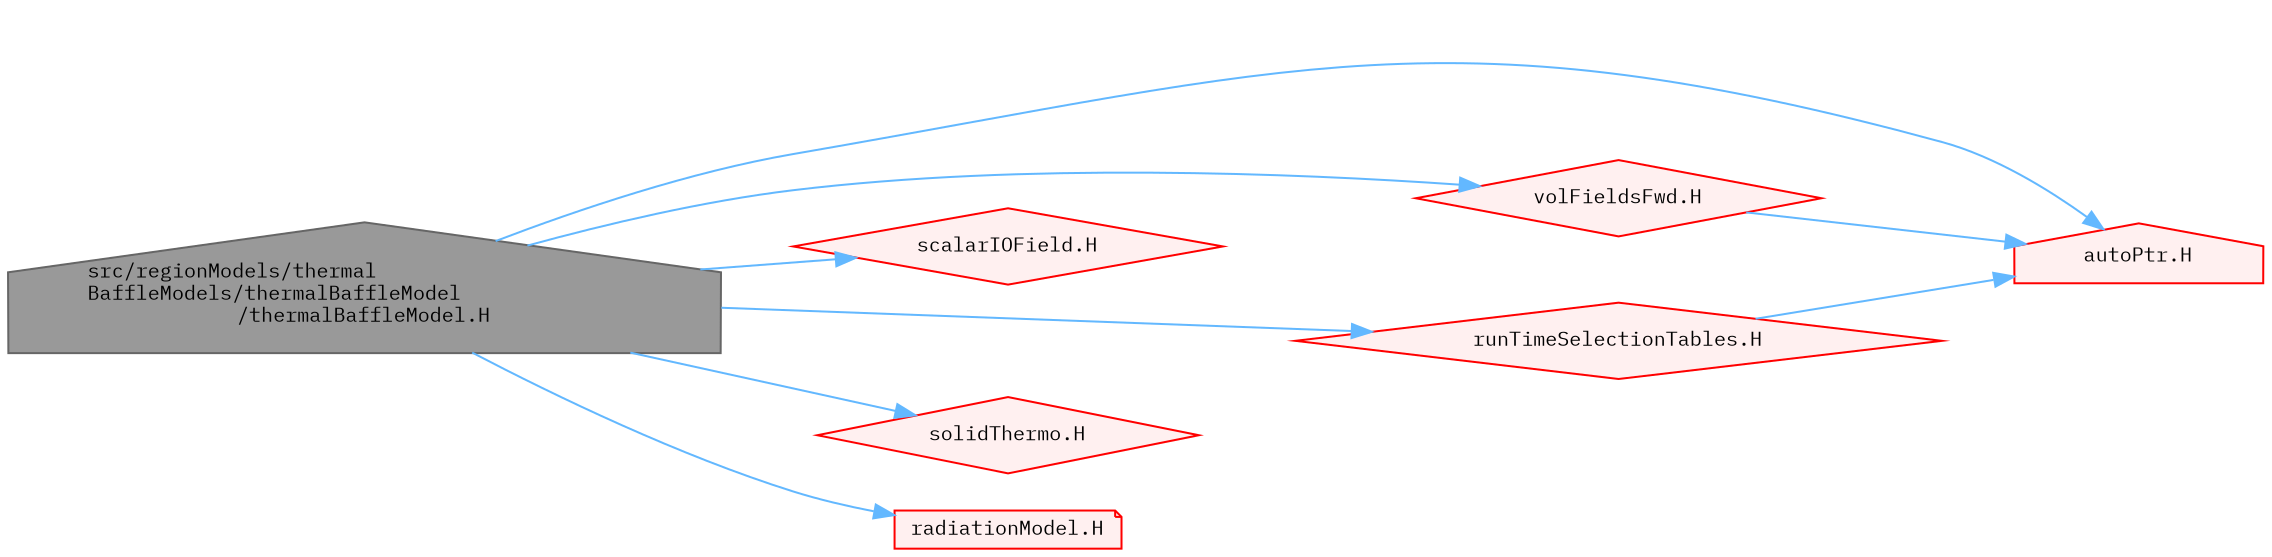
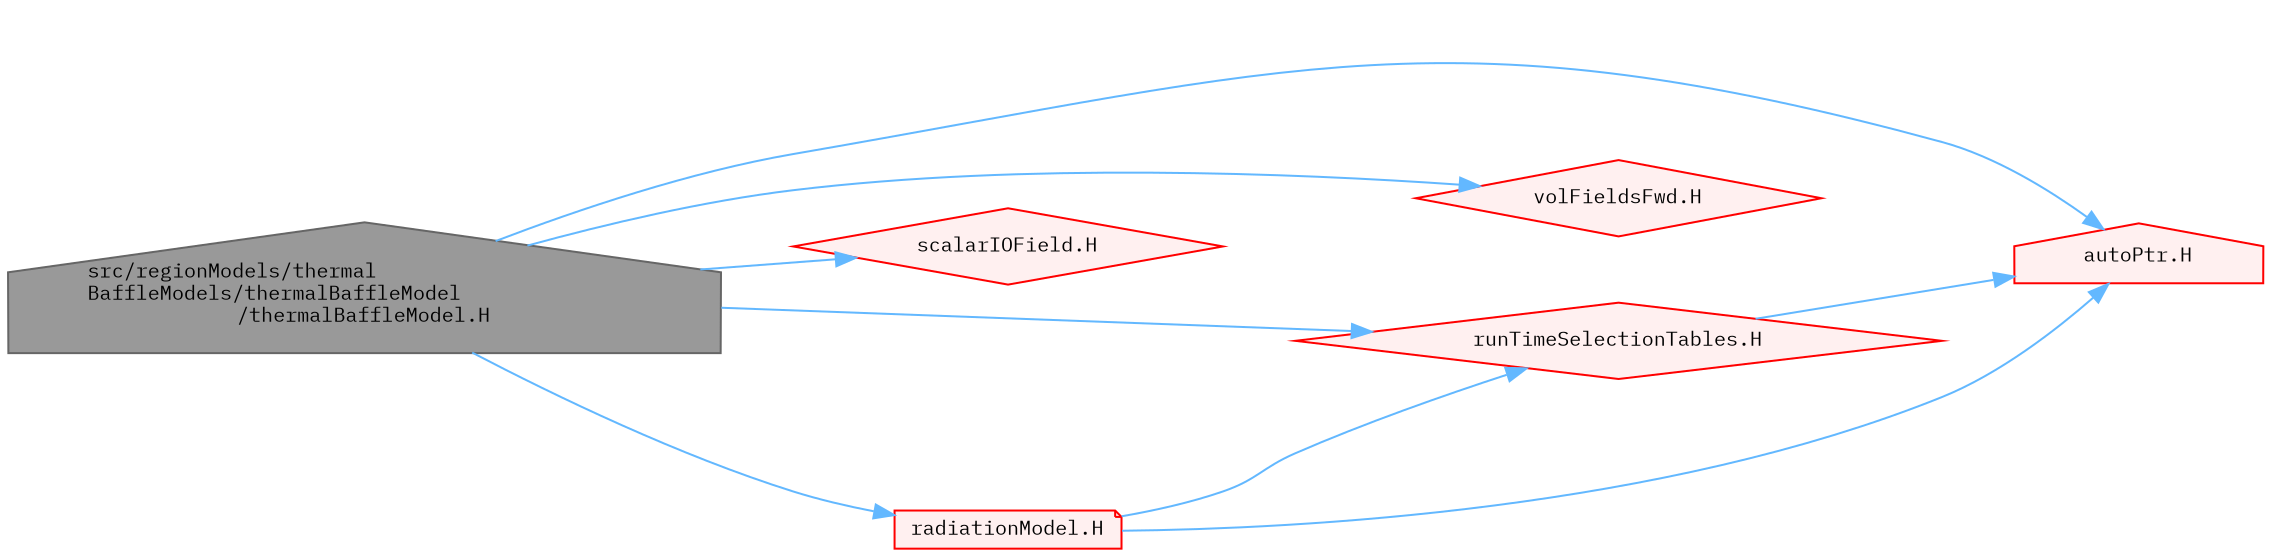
edge "volFieldsFwd.H" -> "autoPtr.H": now "radiationModel.H" -> "autoPtr.H"
node "solidThermo.H": removed
edge "radiationModel.H" -> "runTimeSelectionTables.H": added
